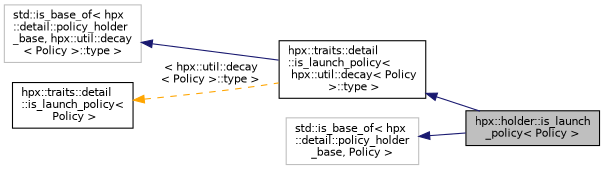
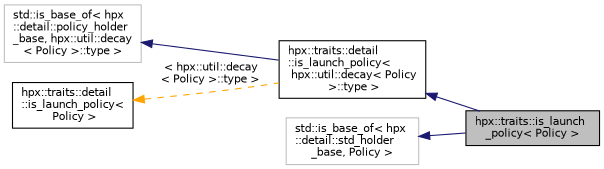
node "hpx::holder::is_launch _policy< Policy >": label "hpx::holder::is_launch _policy< Policy >" -> "hpx::traits::is_launch _policy< Policy >"
node "std::is_base_of< hpx ::detail::policy_holder _base, Policy >": label "std::is_base_of< hpx ::detail::policy_holder _base, Policy >" -> "std::is_base_of< hpx ::detail::std_holder _base, Policy >"
